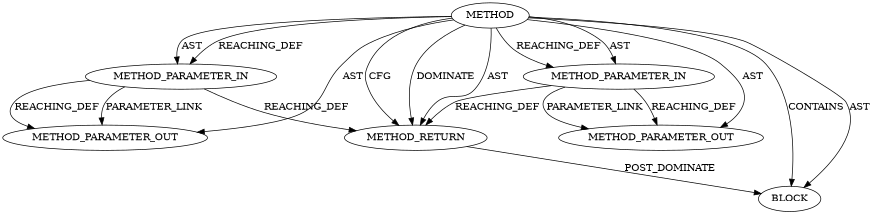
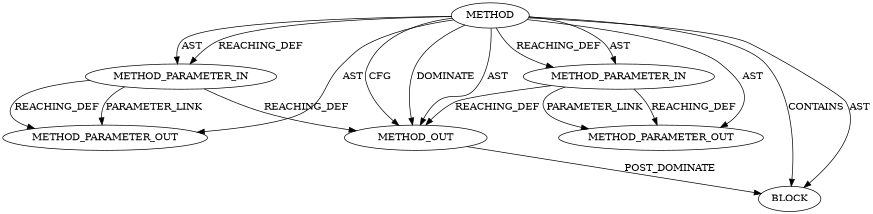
node "METHOD_RETURN": label "METHOD_RETURN" -> "METHOD_OUT"
